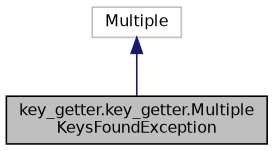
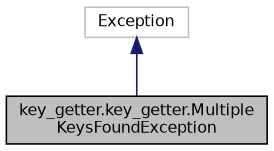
node "Multiple": label "Multiple" -> "Exception"
